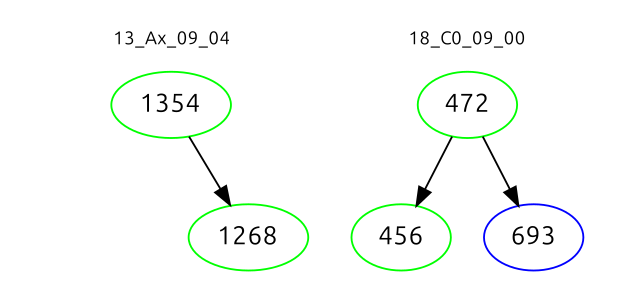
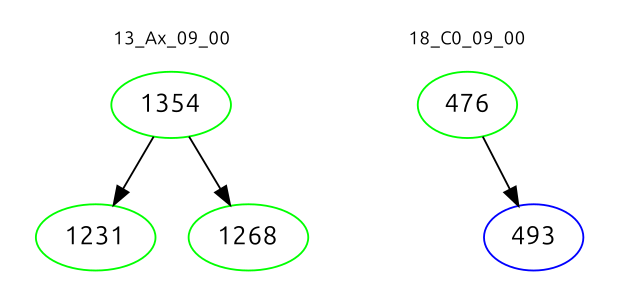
cluster "13_Ax_09_04": label "13_Ax_09_04" -> "13_Ax_09_00"
node "472": label "472" -> "476"
node "1231": added
node "456": removed
node "693": label "693" -> "493"
